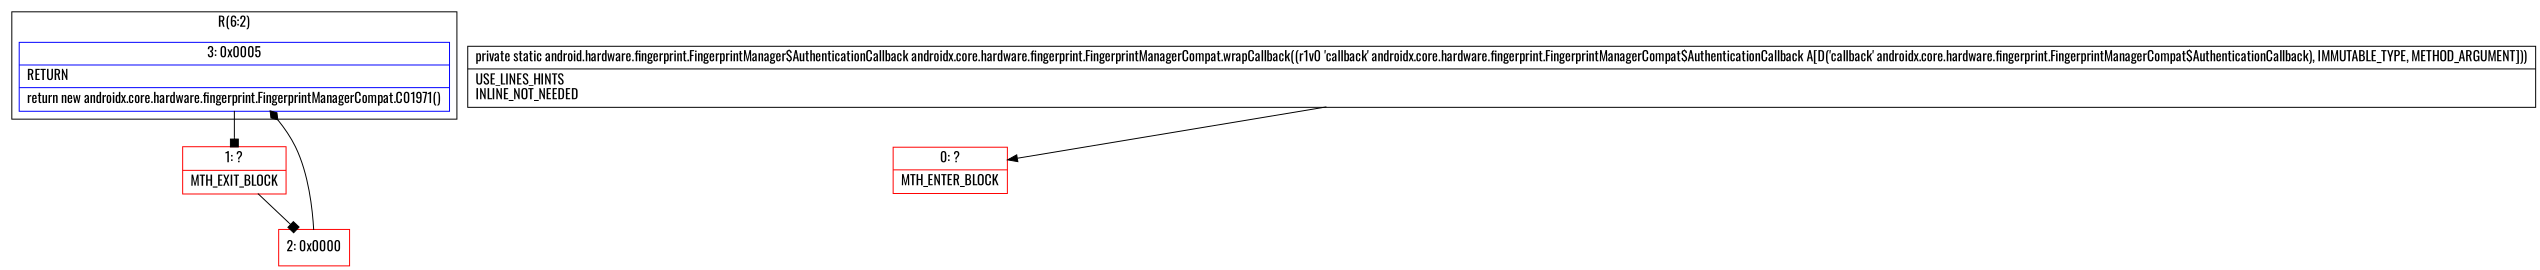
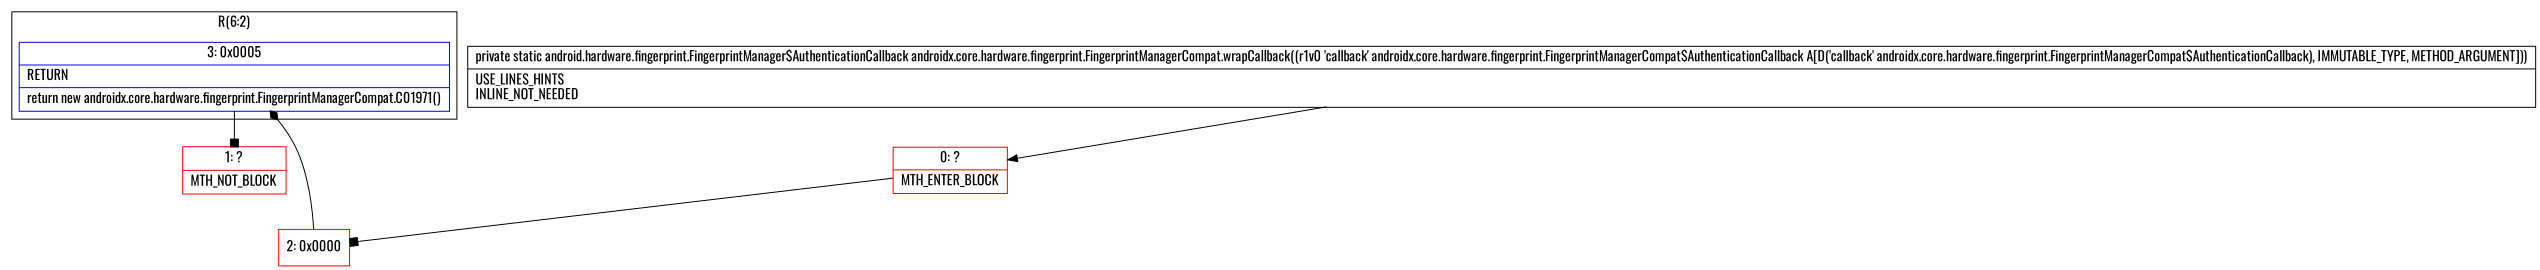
node "1: ?": text "MTH_EXIT_BLOCK" -> "MTH_NOT_BLOCK"
edge "1: ?" -> "2: 0x0000": now "0: ?" -> "2: 0x0000"
